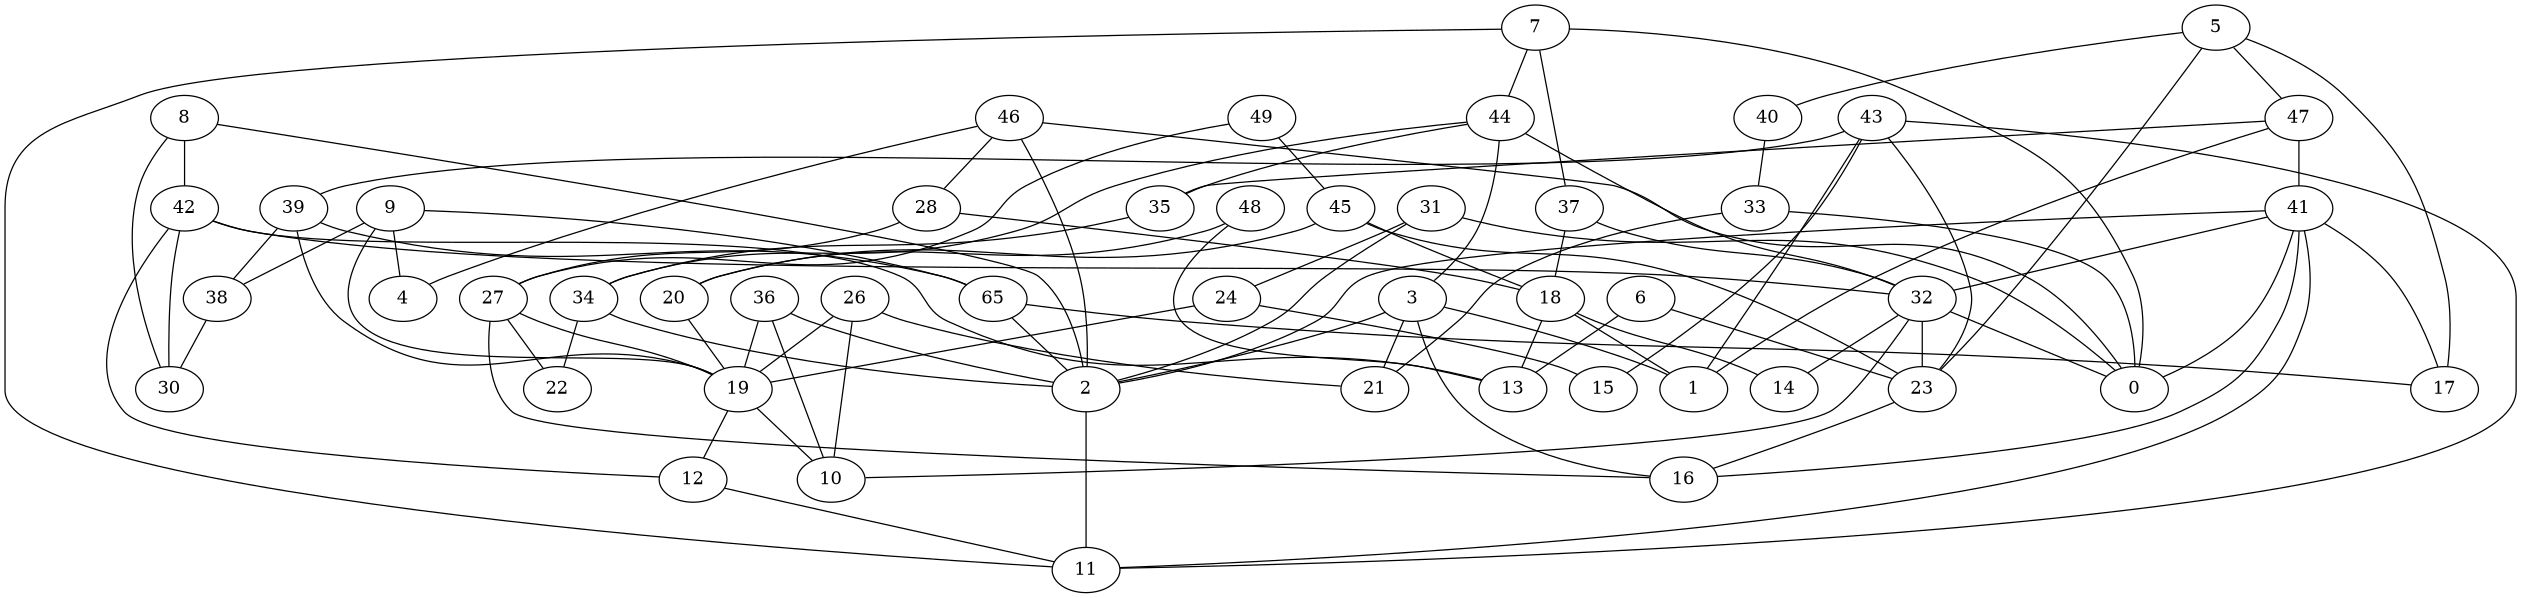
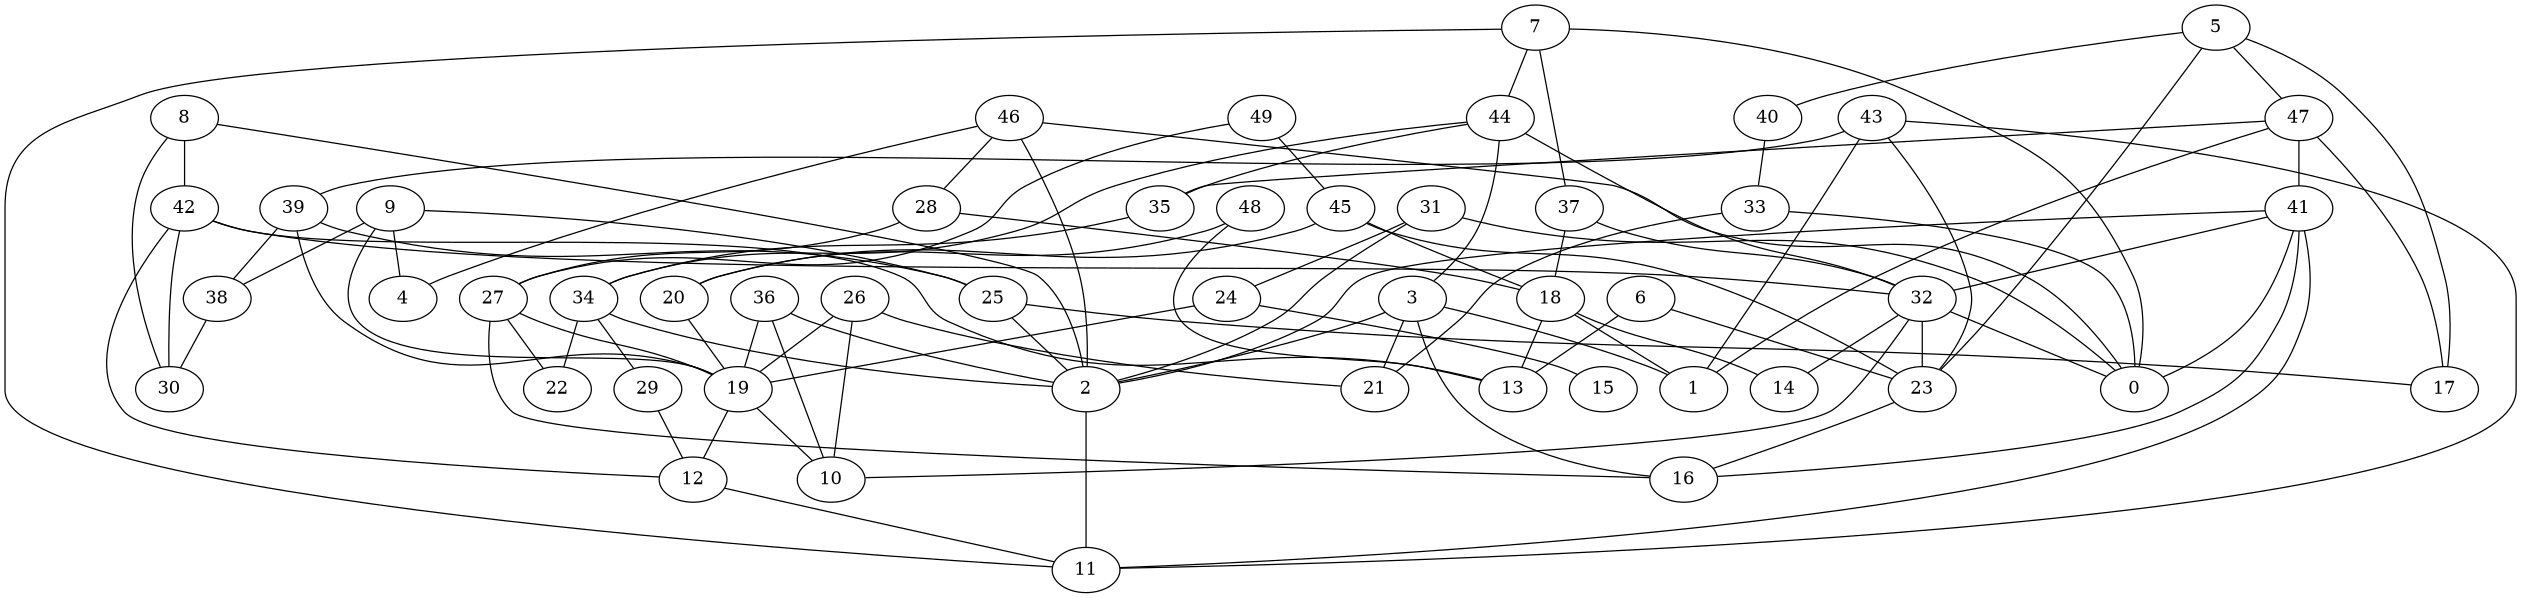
edge "43" -- "15": removed
edge "41" -- "17": now "47" -- "17"
node "65": label "65" -> "25"
node "29": added
